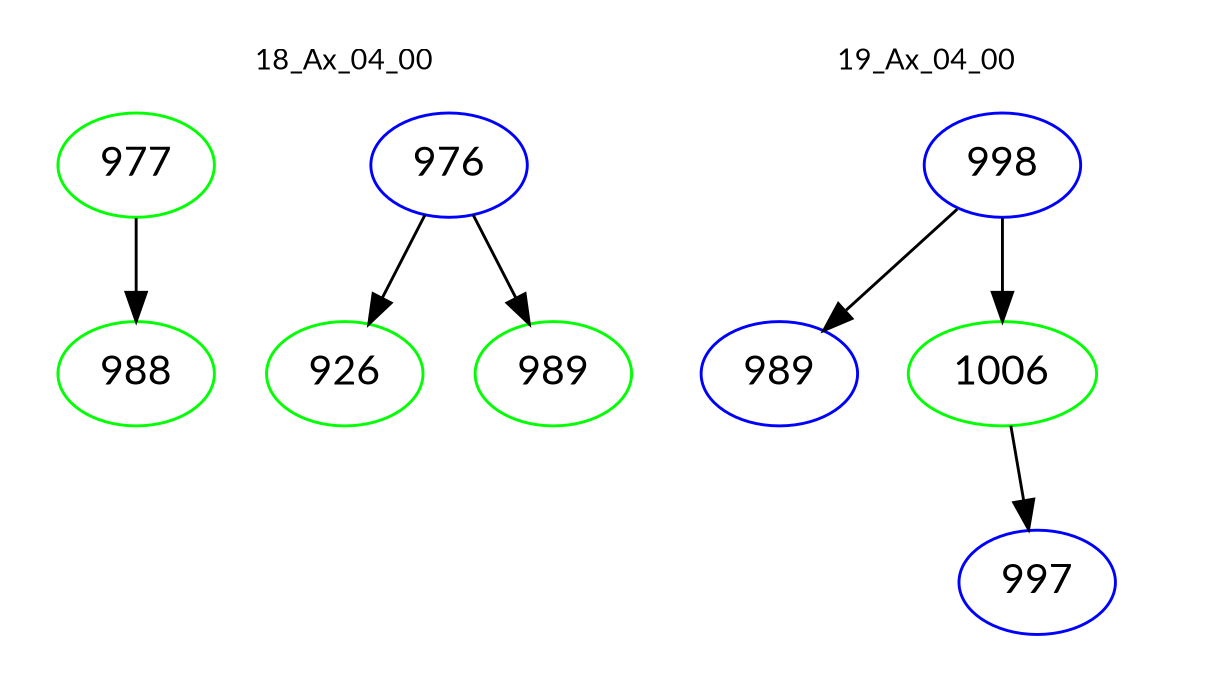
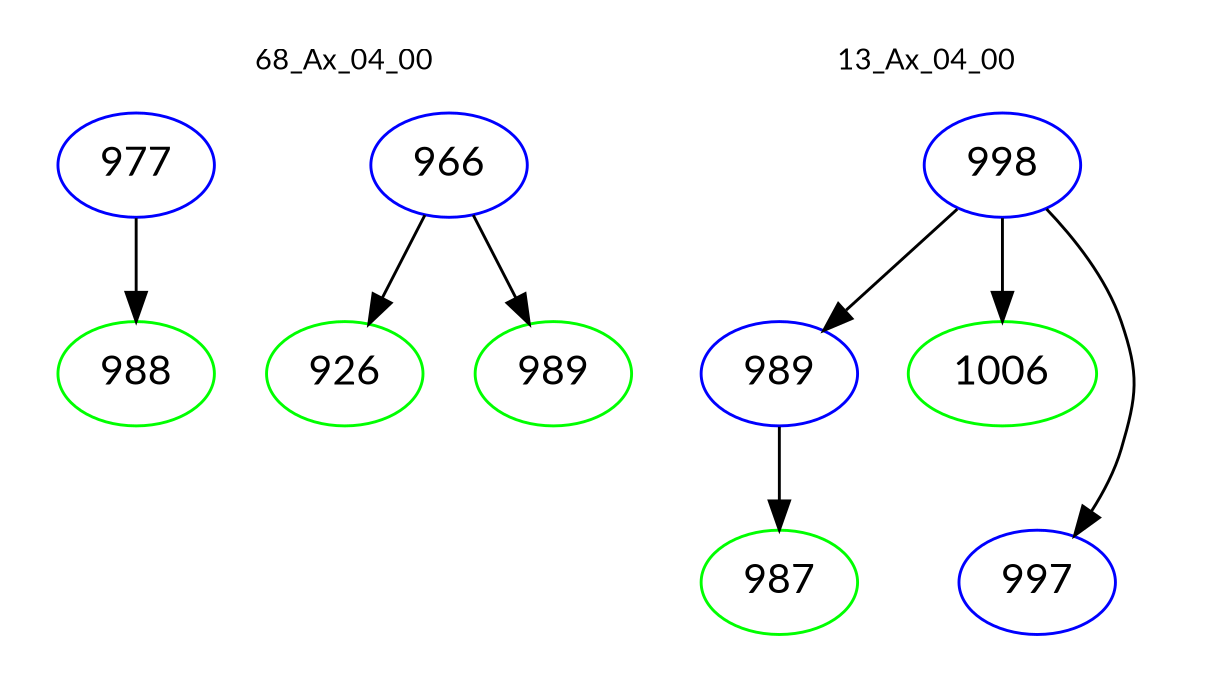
cluster "18_Ax_04_00": label "18_Ax_04_00" -> "68_Ax_04_00"
cluster "19_Ax_04_00": label "19_Ax_04_00" -> "13_Ax_04_00"
node "977": color green -> blue
node "976": label "976" -> "966"
edge "1006" -> "997": now "998" -> "997"
node "987": added
